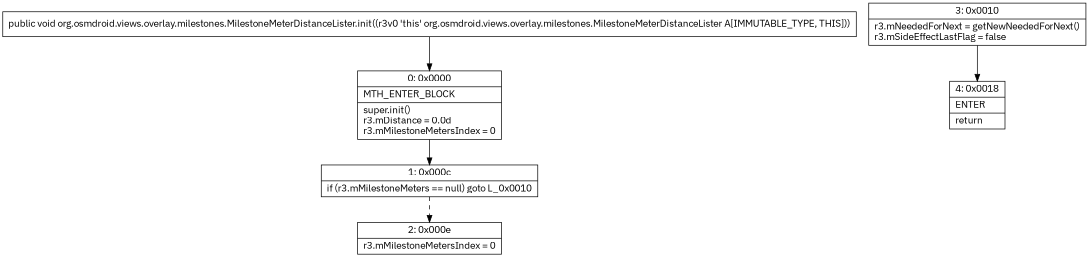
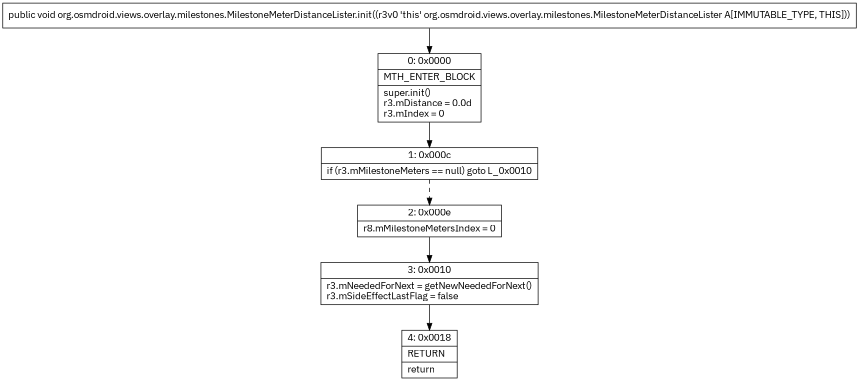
node "4: 0x0018": text "ENTER" -> "RETURN"
node "0: 0x0000": text "r3.mMilestoneMetersIndex = 0" -> "r3.mIndex = 0"
node "2: 0x000e": text "r3.mMilestoneMetersIndex = 0" -> "r8.mMilestoneMetersIndex = 0"
edge "2: 0x000e" -> "3: 0x0010": added
